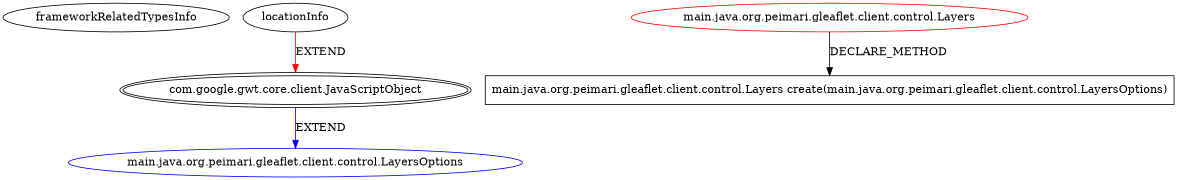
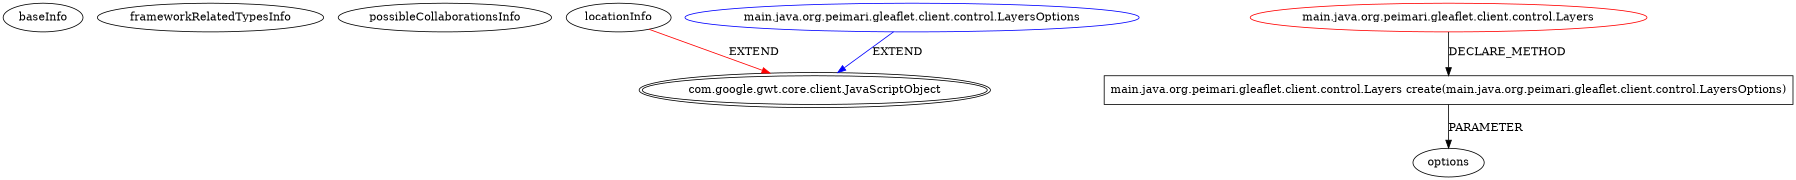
node "baseInfo": added
node "possibleCollaborationsInfo": added
edge "com.google.gwt.core.client.JavaScriptObject" -> "main.java.org.peimari.gleaflet.client.control.LayersOptions": reversed
node "options": added
